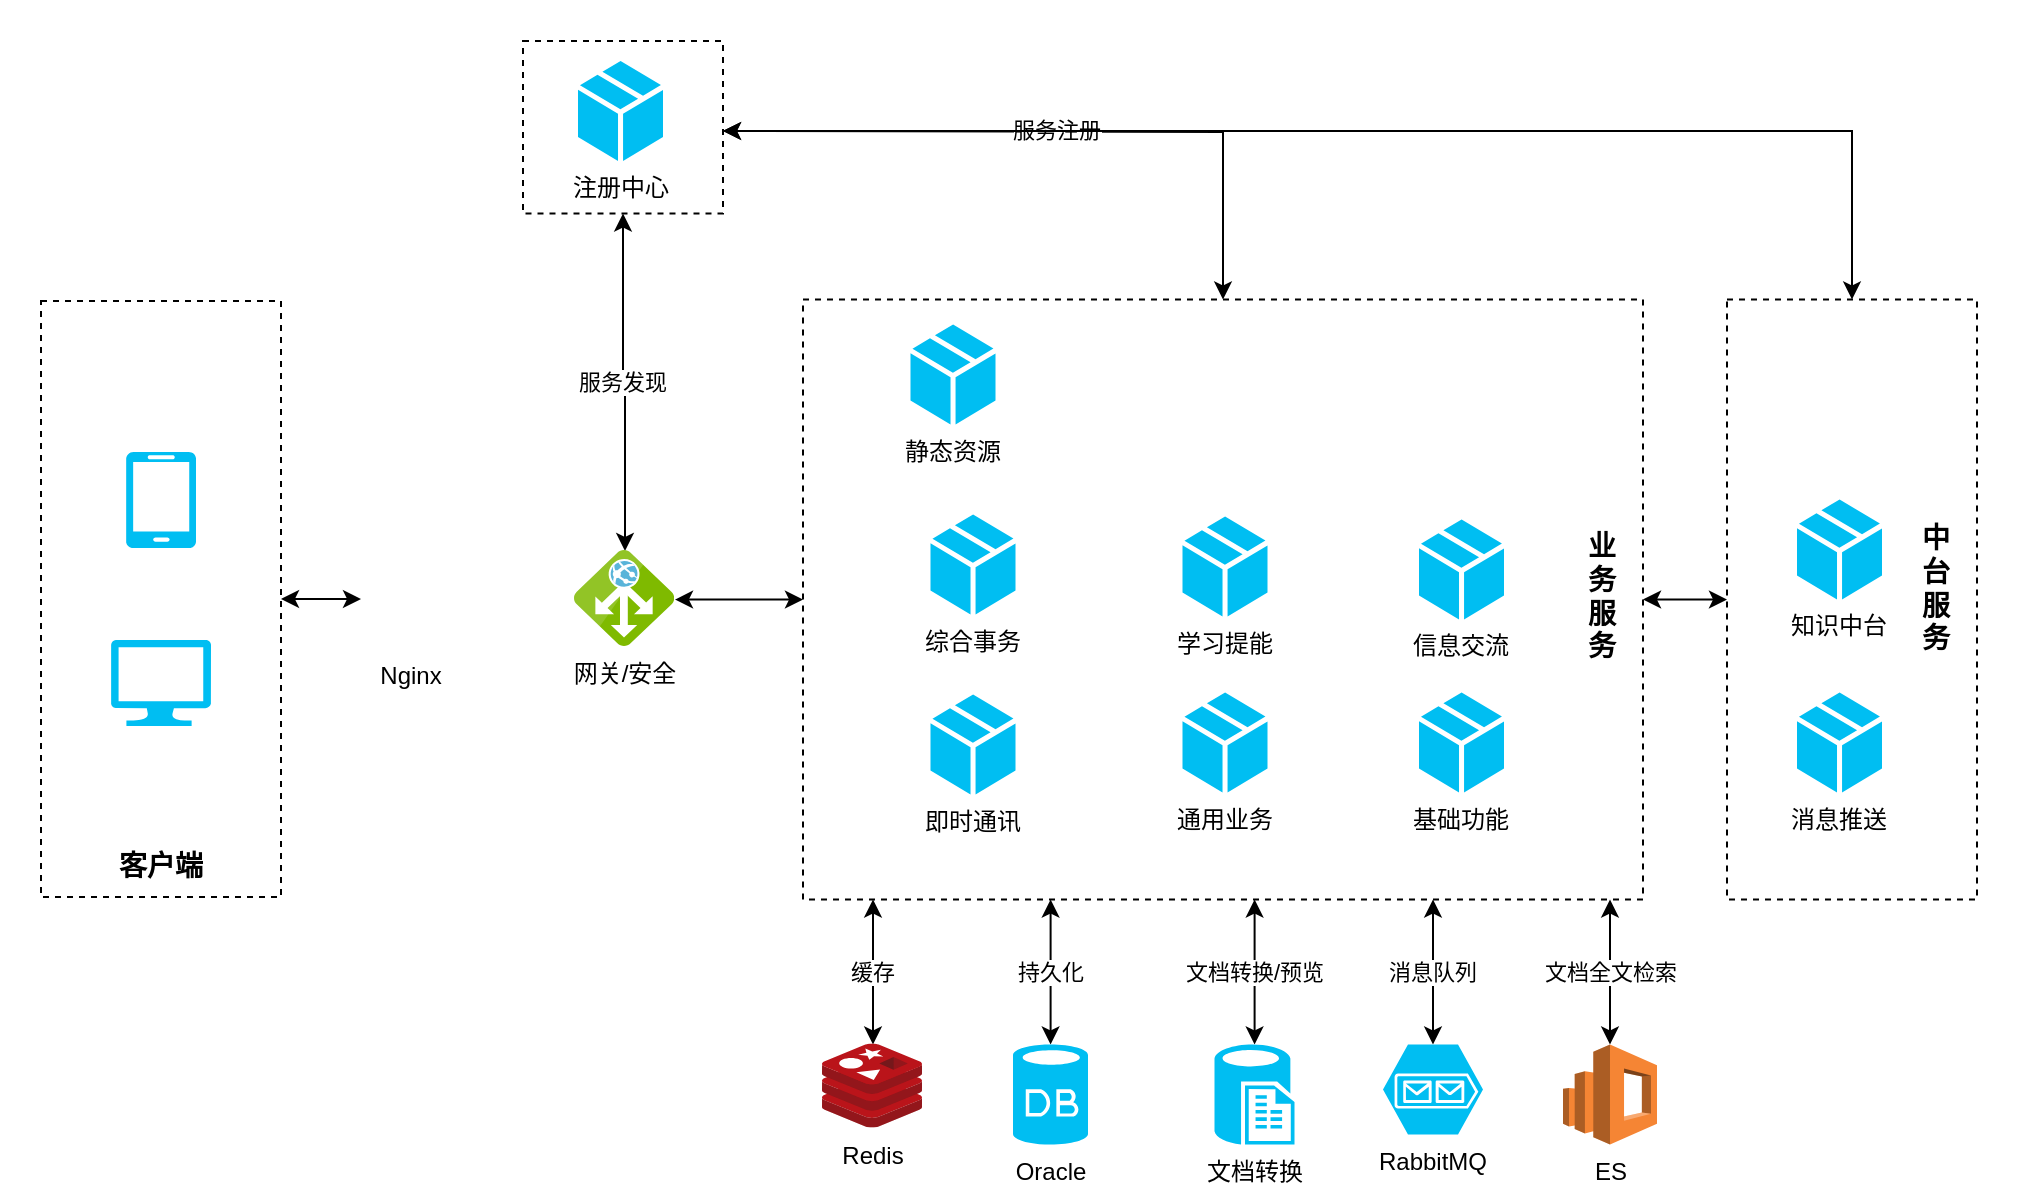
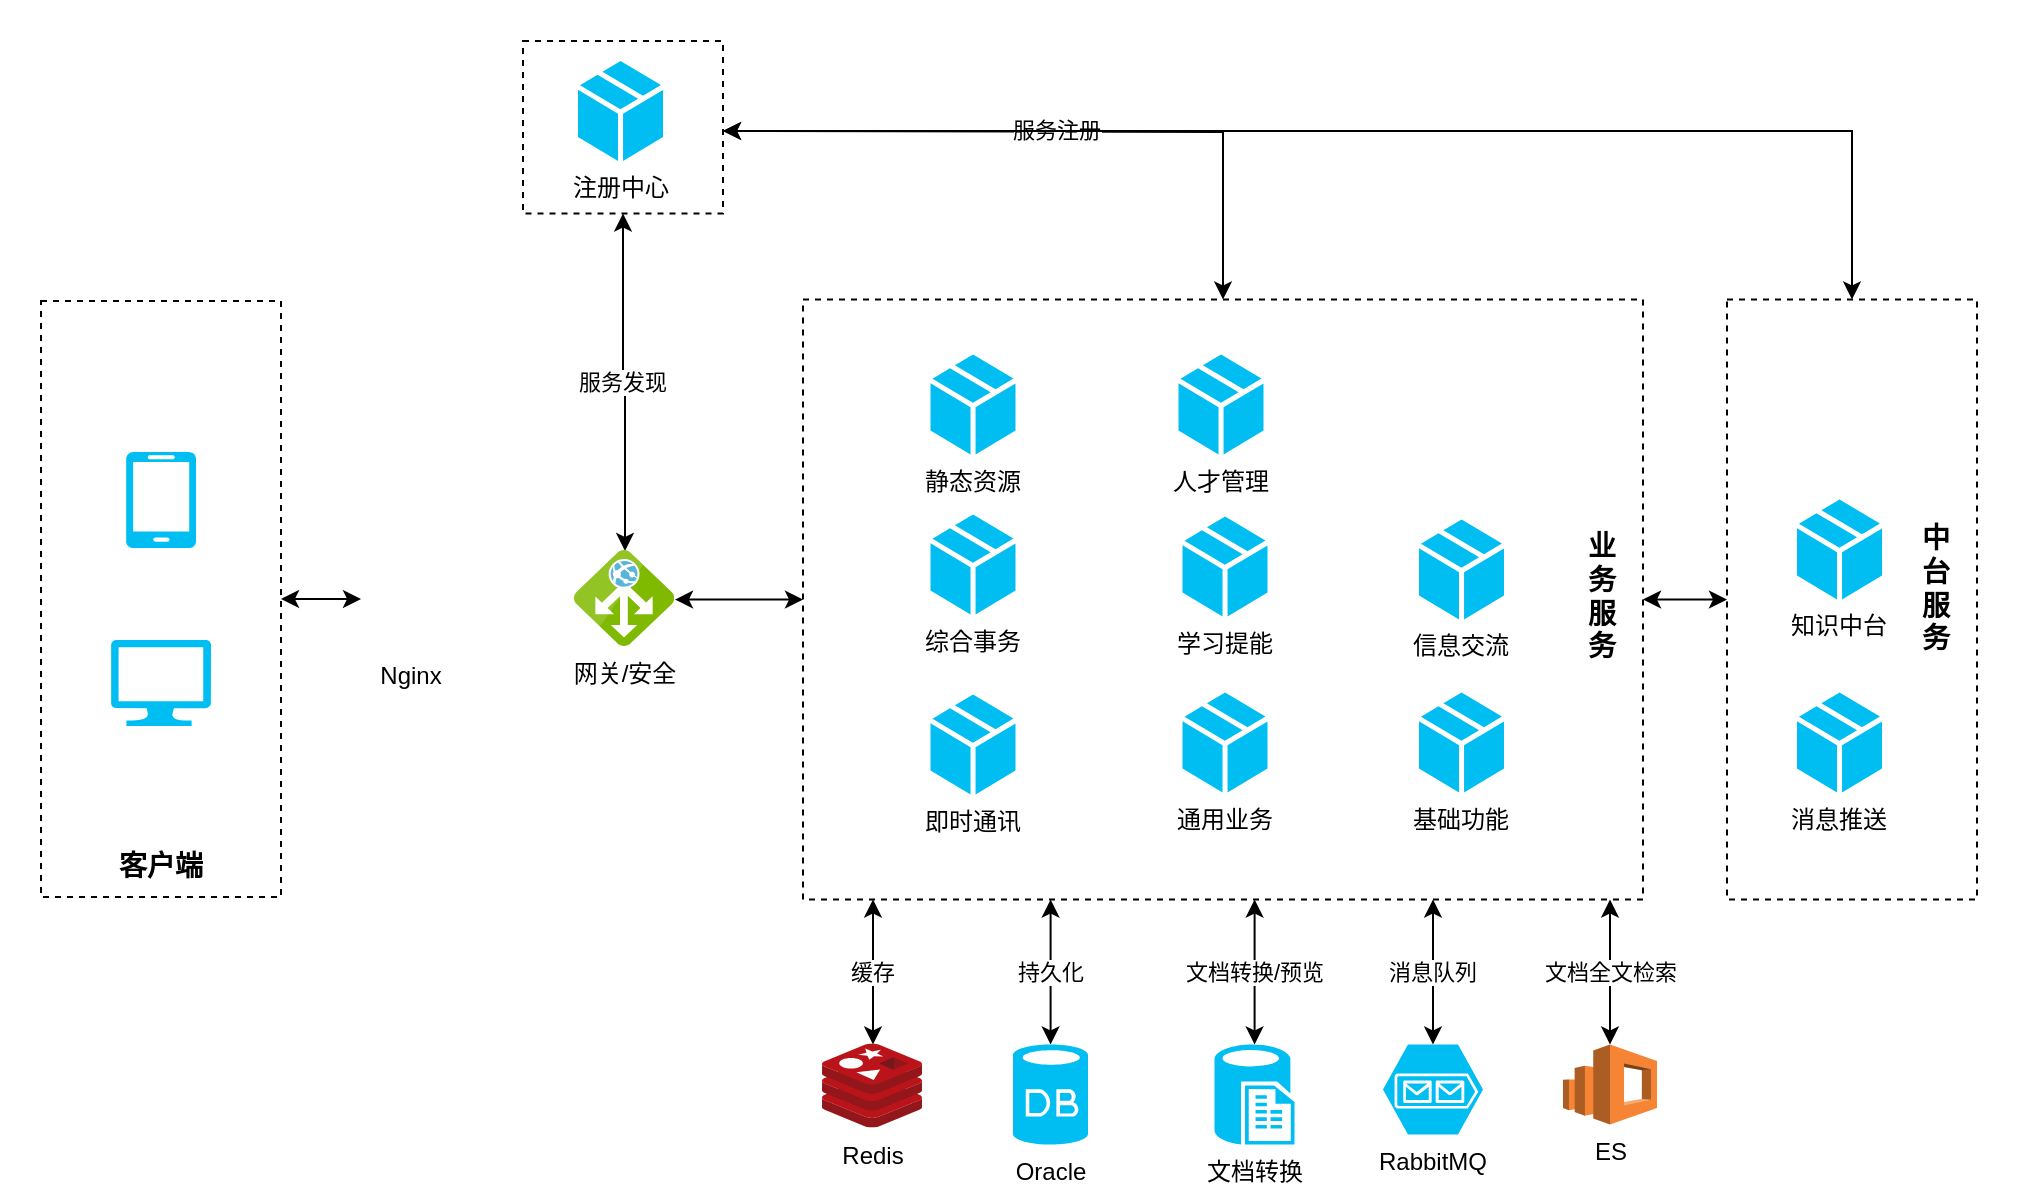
node "静态资源": moved (953, 375) -> (973, 405)
node "人才管理": added
node "ES": size 94x100 -> 94x80
